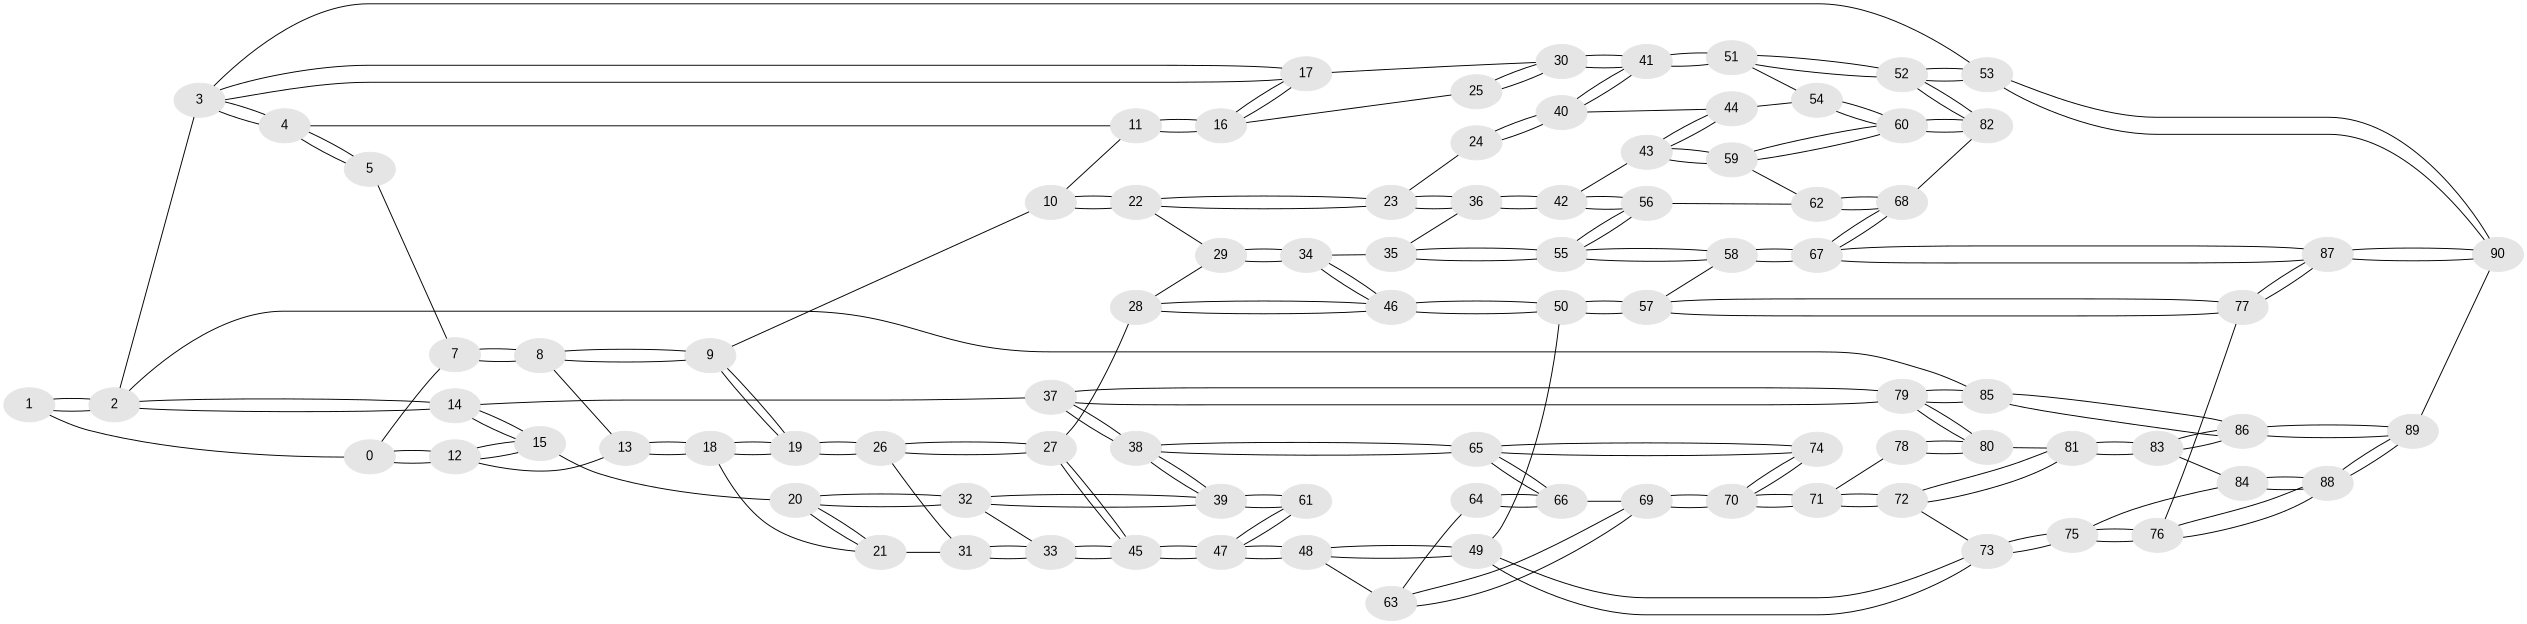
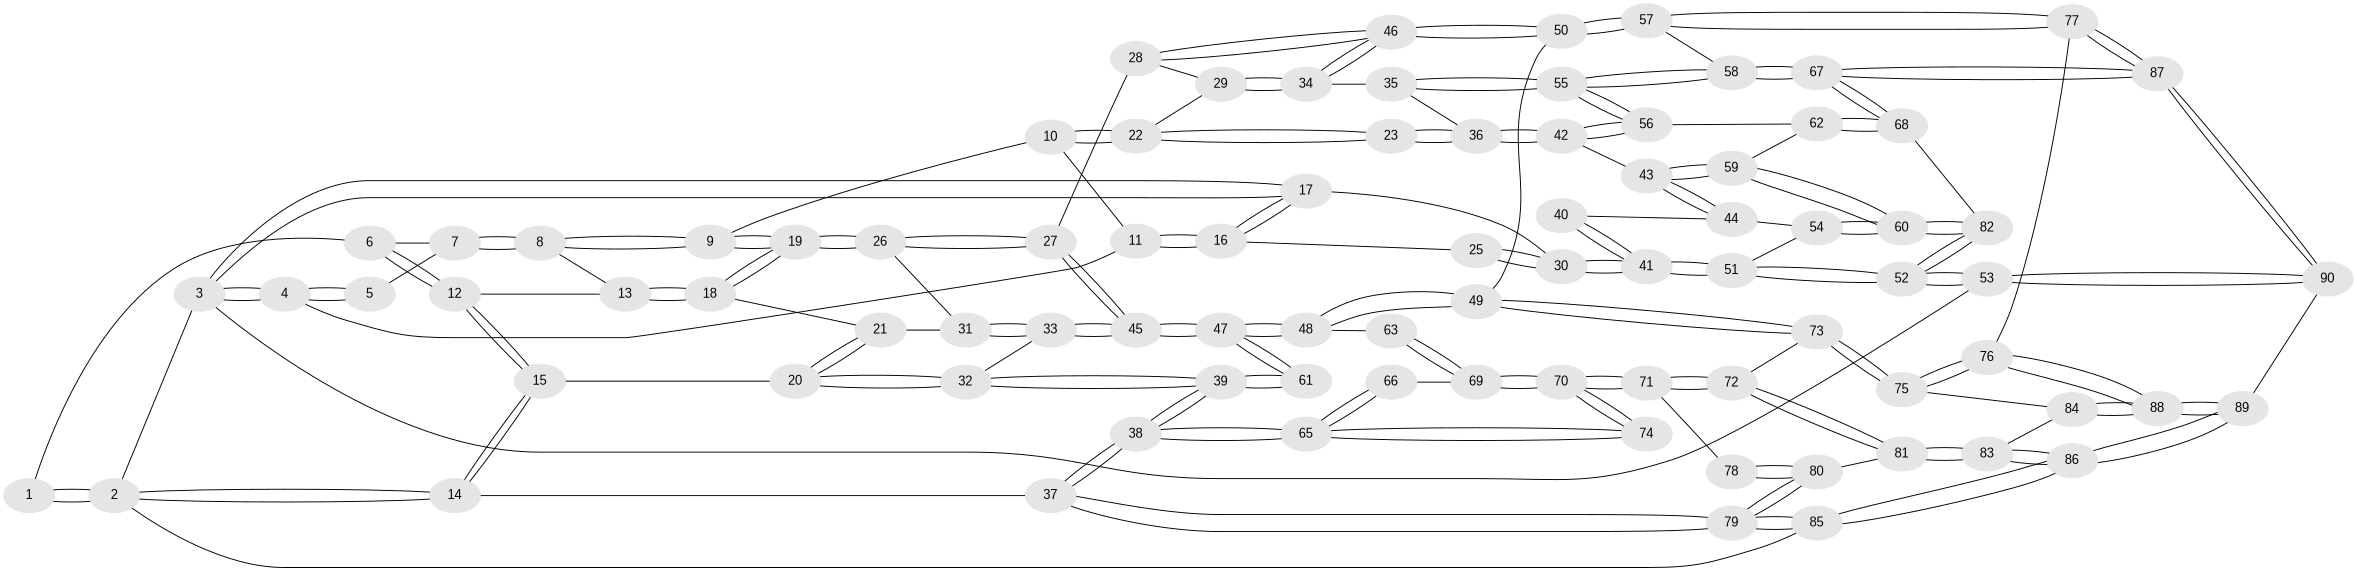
node "24": removed
node "0": label "0" -> "6"
node "64": removed
